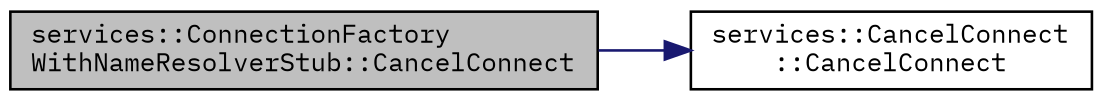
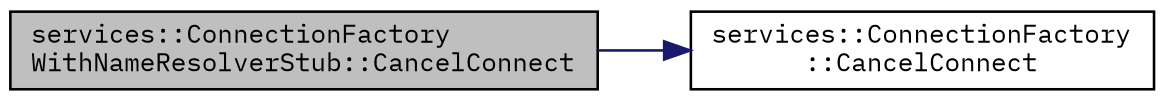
node "services::CancelConnect ::CancelConnect": label "services::CancelConnect ::CancelConnect" -> "services::ConnectionFactory ::CancelConnect"
